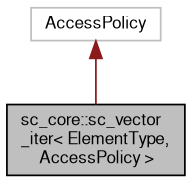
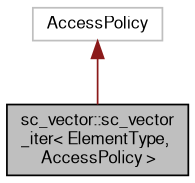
node "sc_core::sc_vector _iter< ElementType, AccessPolicy >": label "sc_core::sc_vector _iter< ElementType, AccessPolicy >" -> "sc_vector::sc_vector _iter< ElementType, AccessPolicy >"
